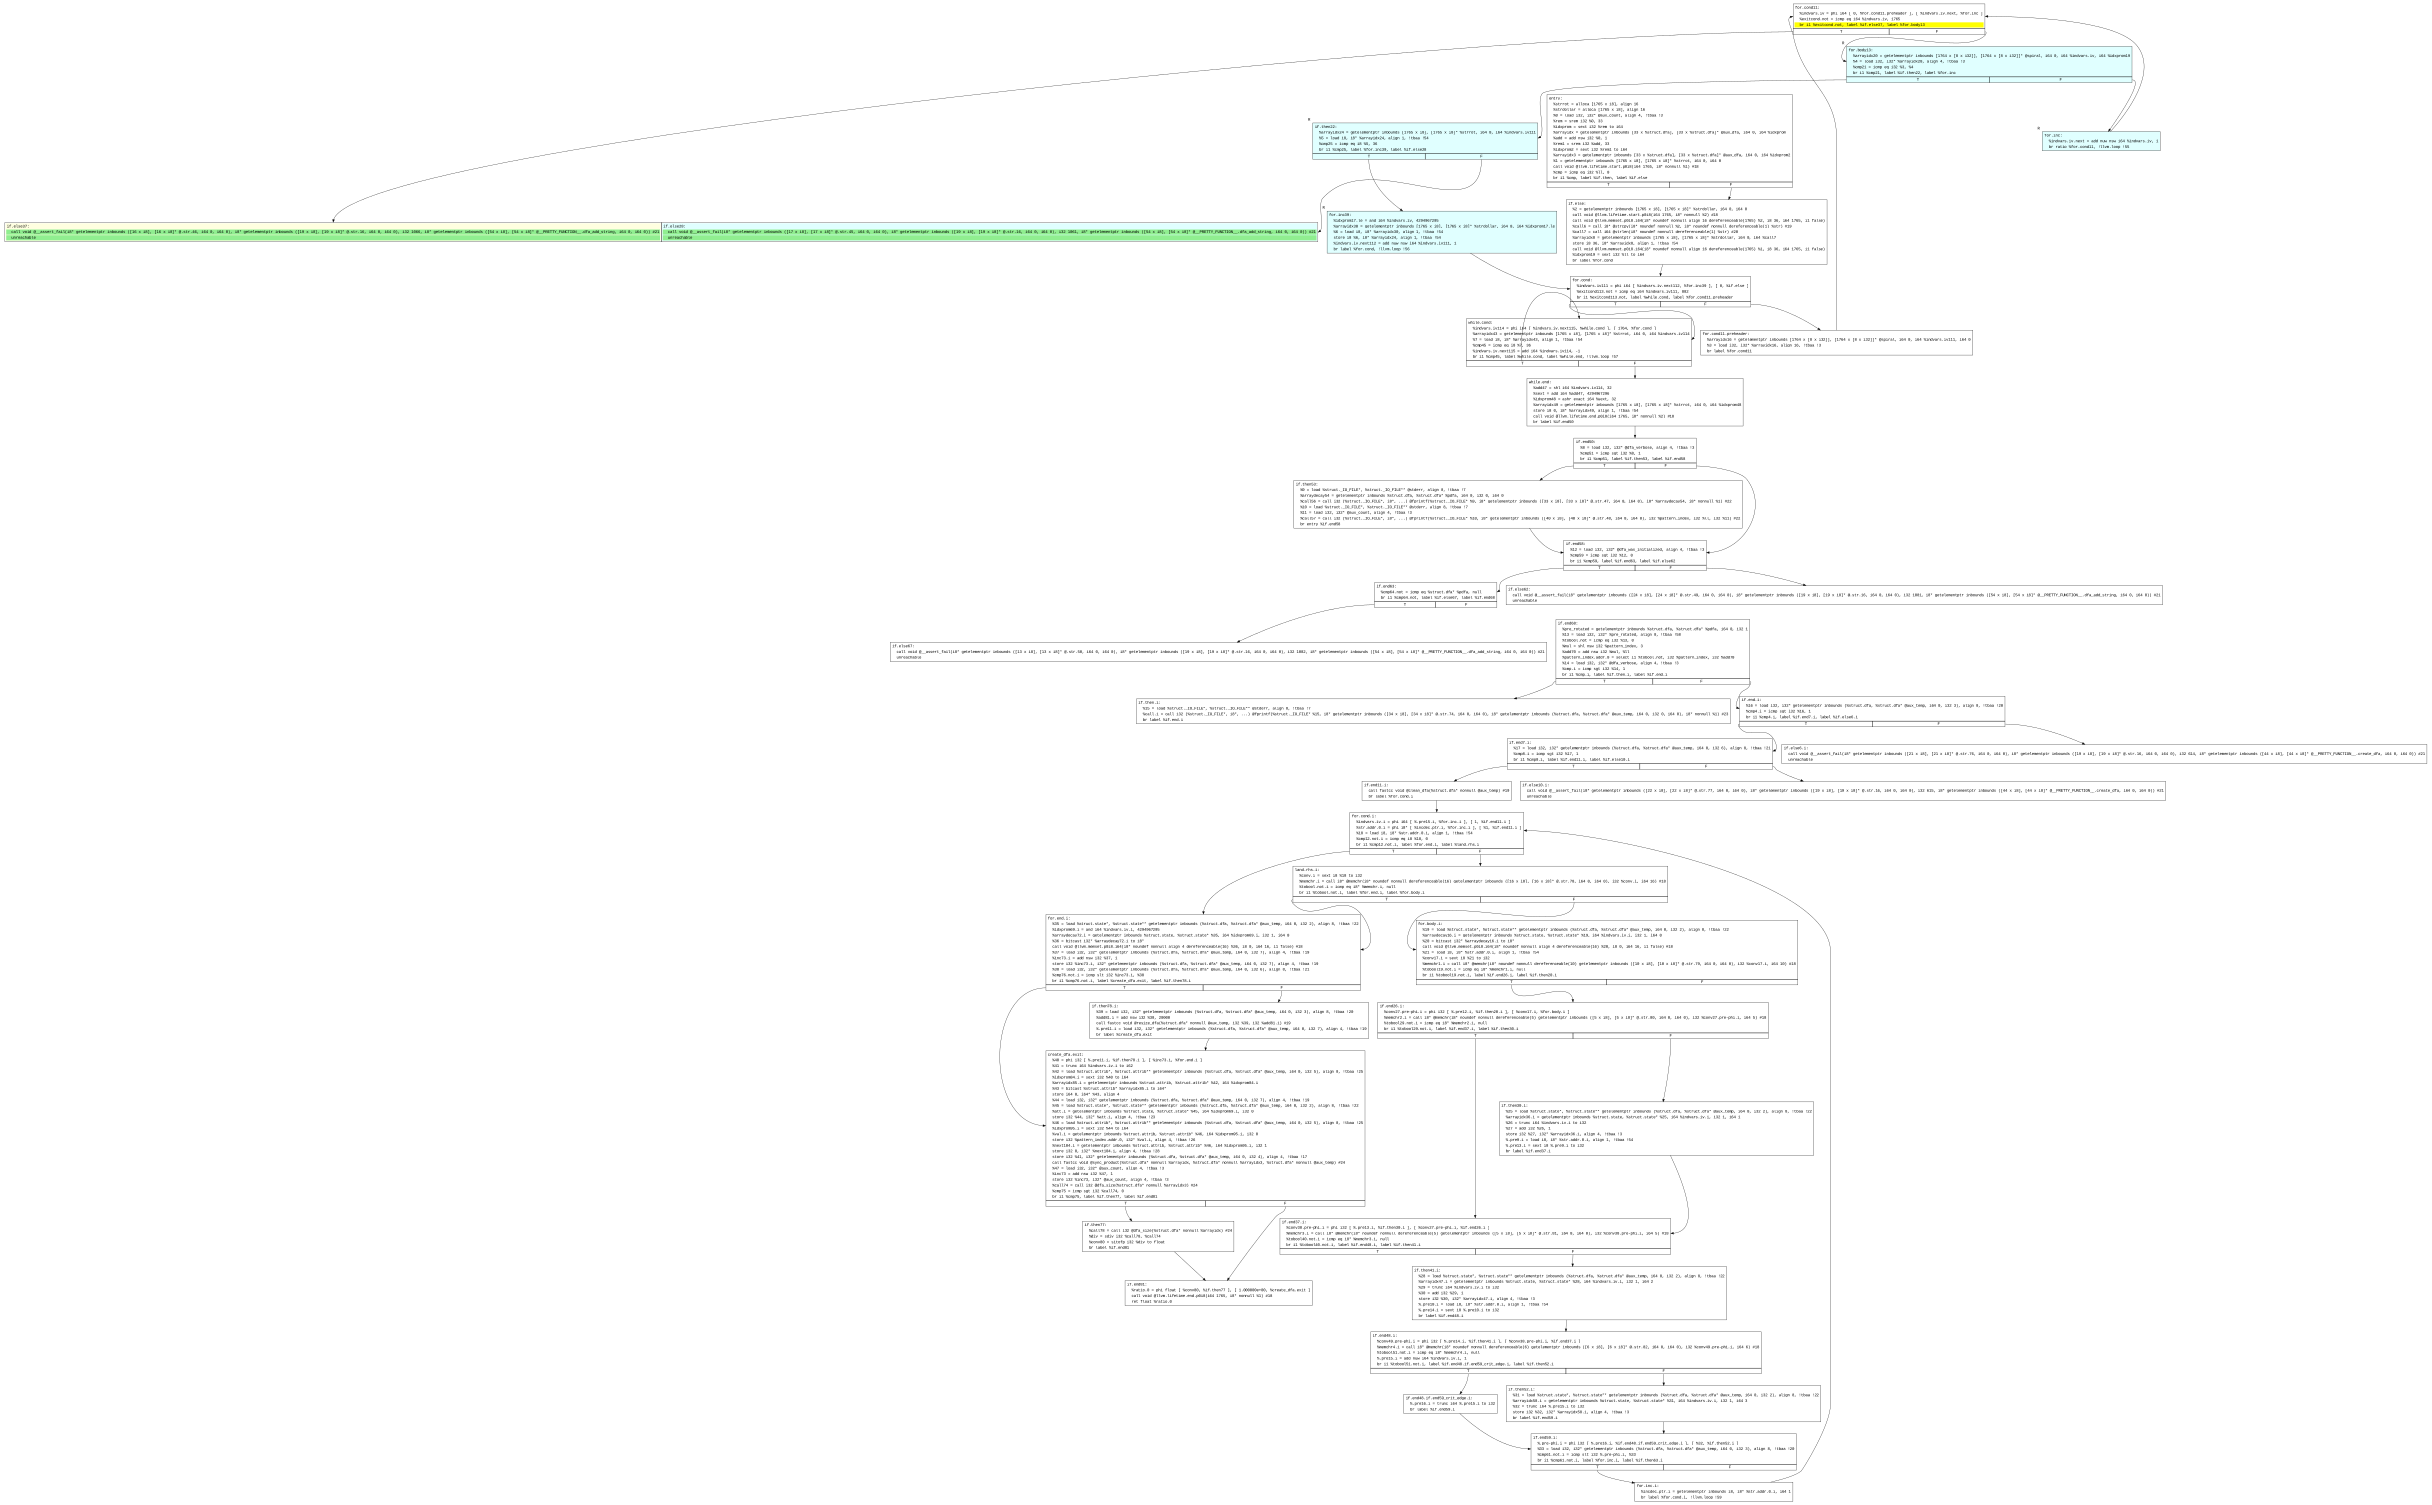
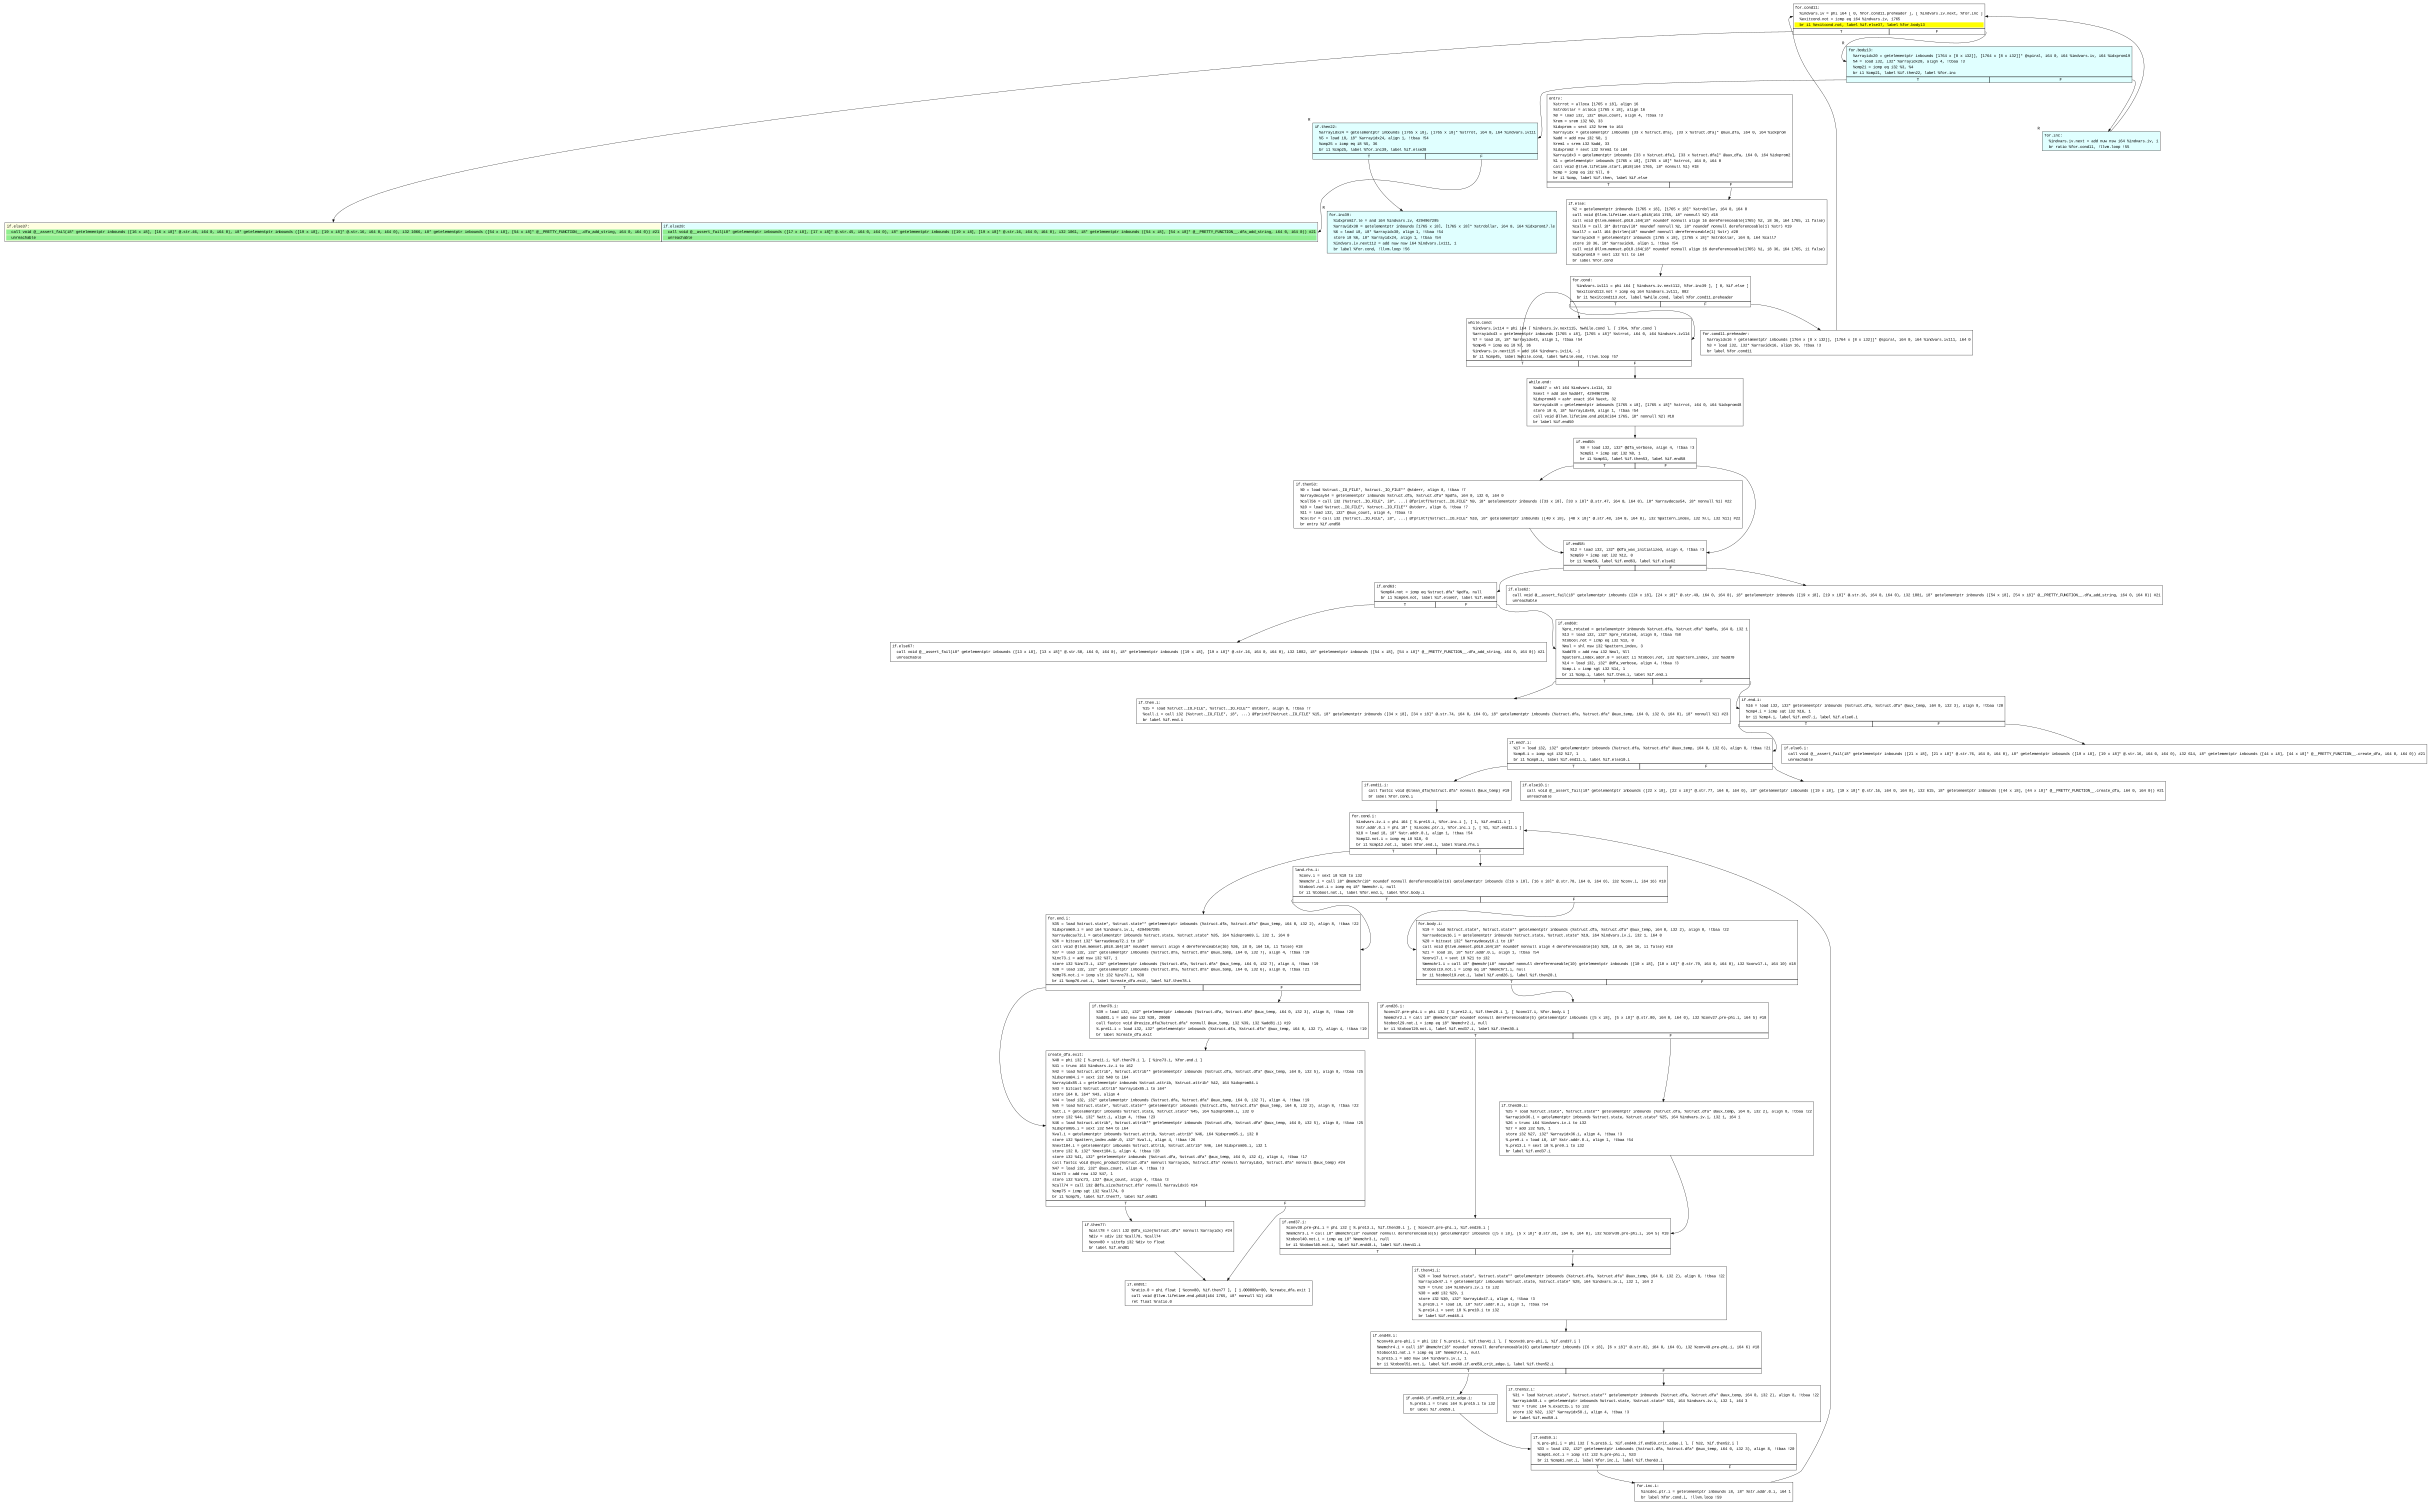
edge "for.inc39:" -> "for.cond:": removed
edge "if.end63:" -> "if.end68:": added
node "if.then52.i:": text "%32 = trunc i64 %.pre15.i to i32" -> "%32 = trunc i64 %.exact15.i to i32"
